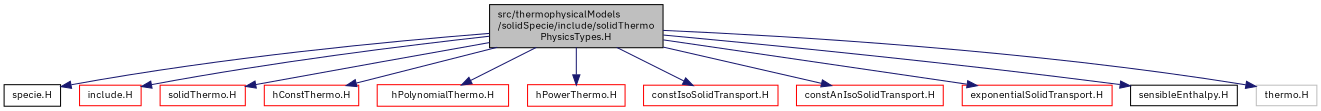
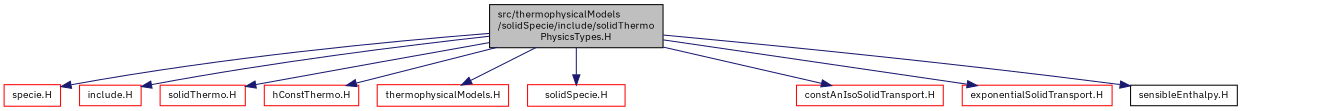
node "specie.H": color black -> red
node "hPolynomialThermo.H": label "hPolynomialThermo.H" -> "thermophysicalModels.H"
node "hPowerThermo.H": label "hPowerThermo.H" -> "solidSpecie.H"
node "constIsoSolidTransport.H": removed
node "thermo.H": removed
